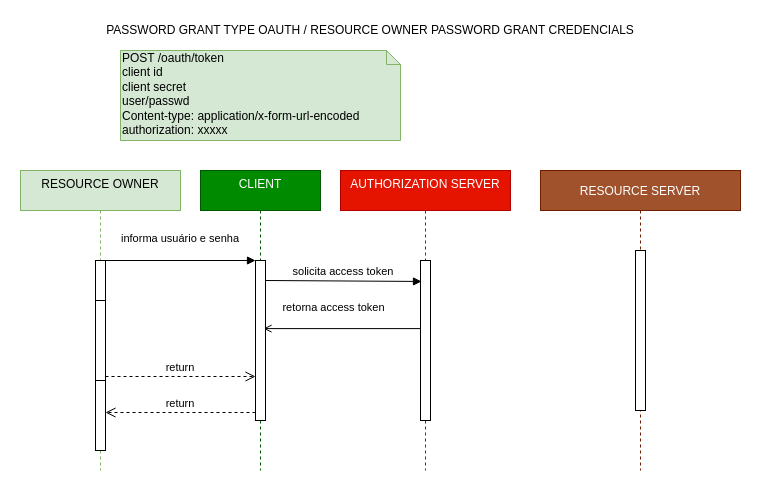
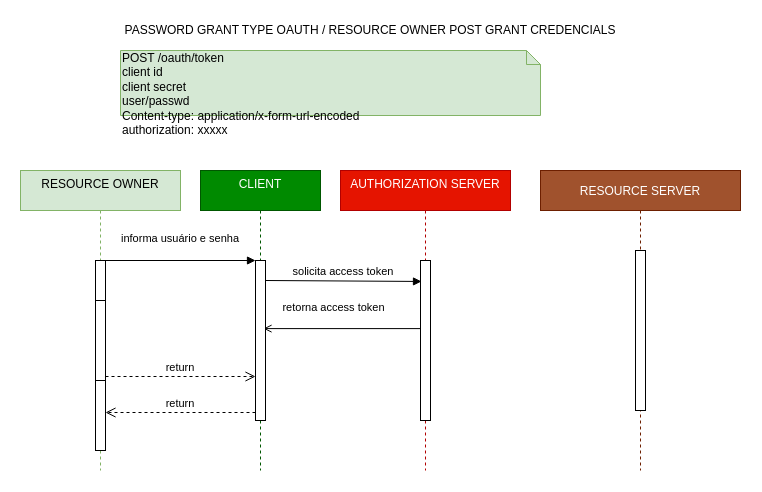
node "PASSWORD GRANT TYPE OAUTH / RESOURCE OWNER PASSWORD GRANT CREDENCIALS": label "PASSWORD GRANT TYPE OAUTH / RESOURCE OWNER PASSWORD GRANT CREDENCIALS" -> "PASSWORD GRANT TYPE OAUTH / RESOURCE OWNER POST GRANT CREDENCIALS"
node "POST /oauth/token client id client secret user/passwd Content-type: application/x-form-url-encoded authorization: xxxxx": size 280x90 -> 420x65
